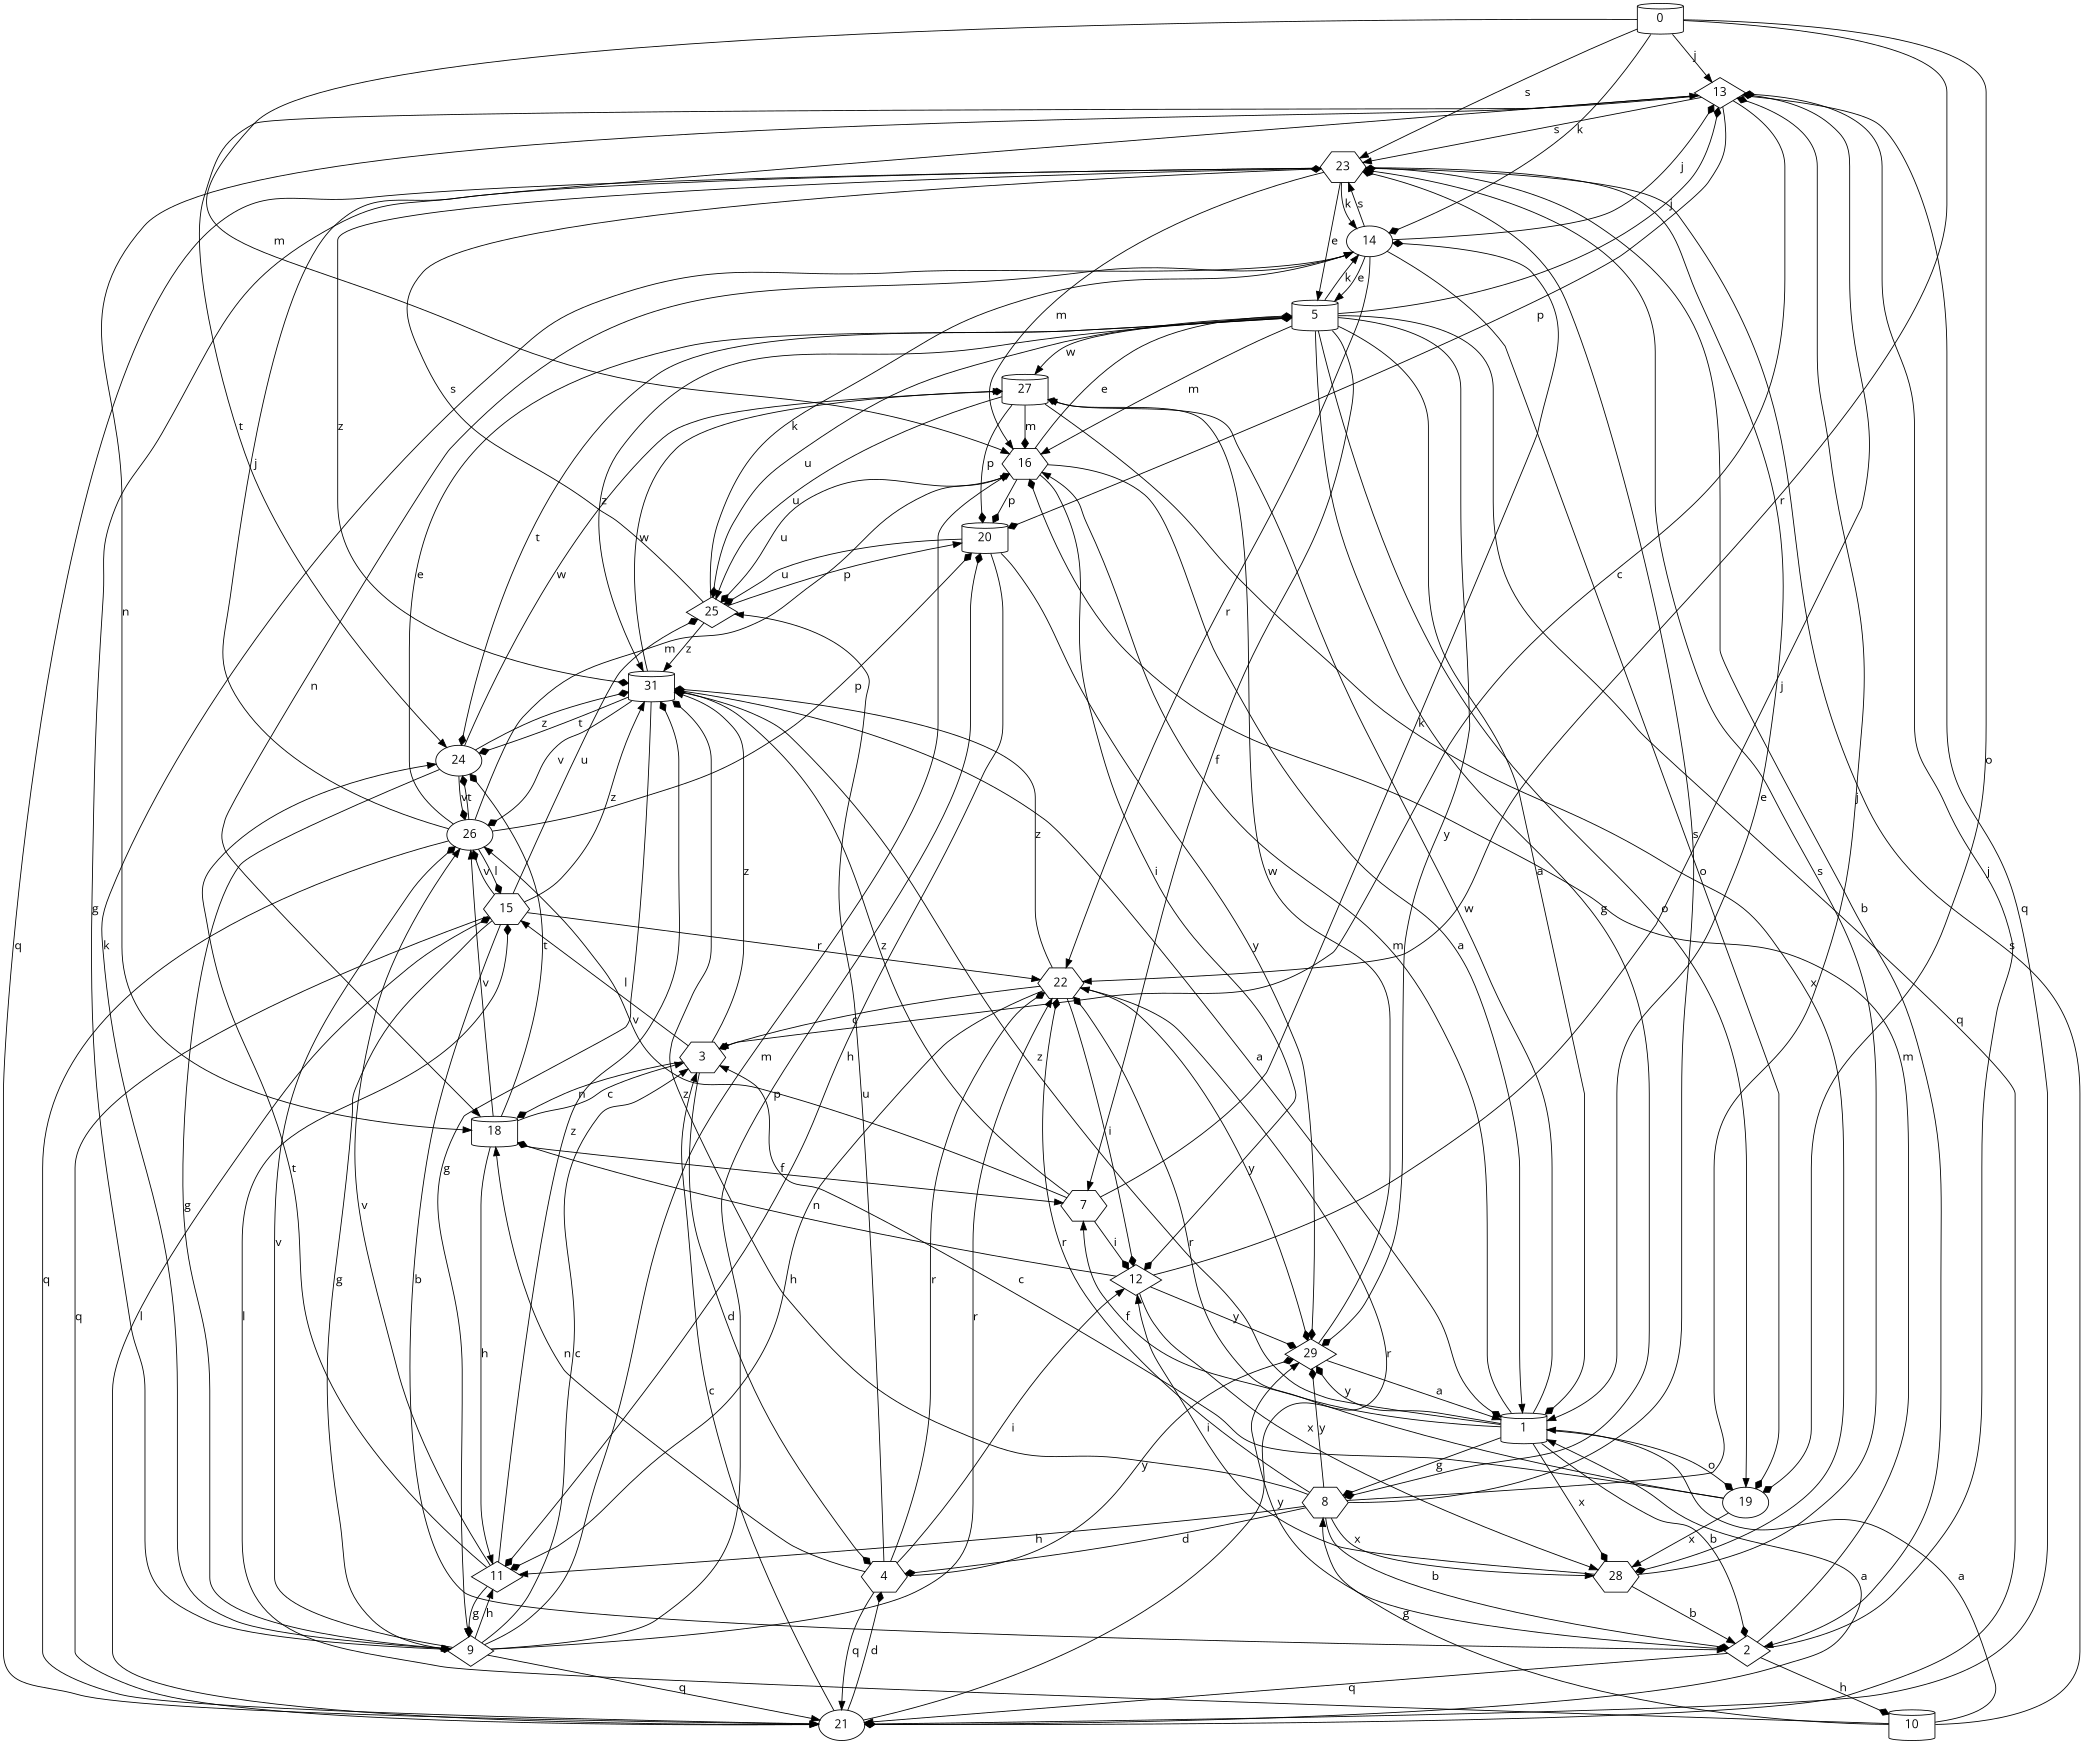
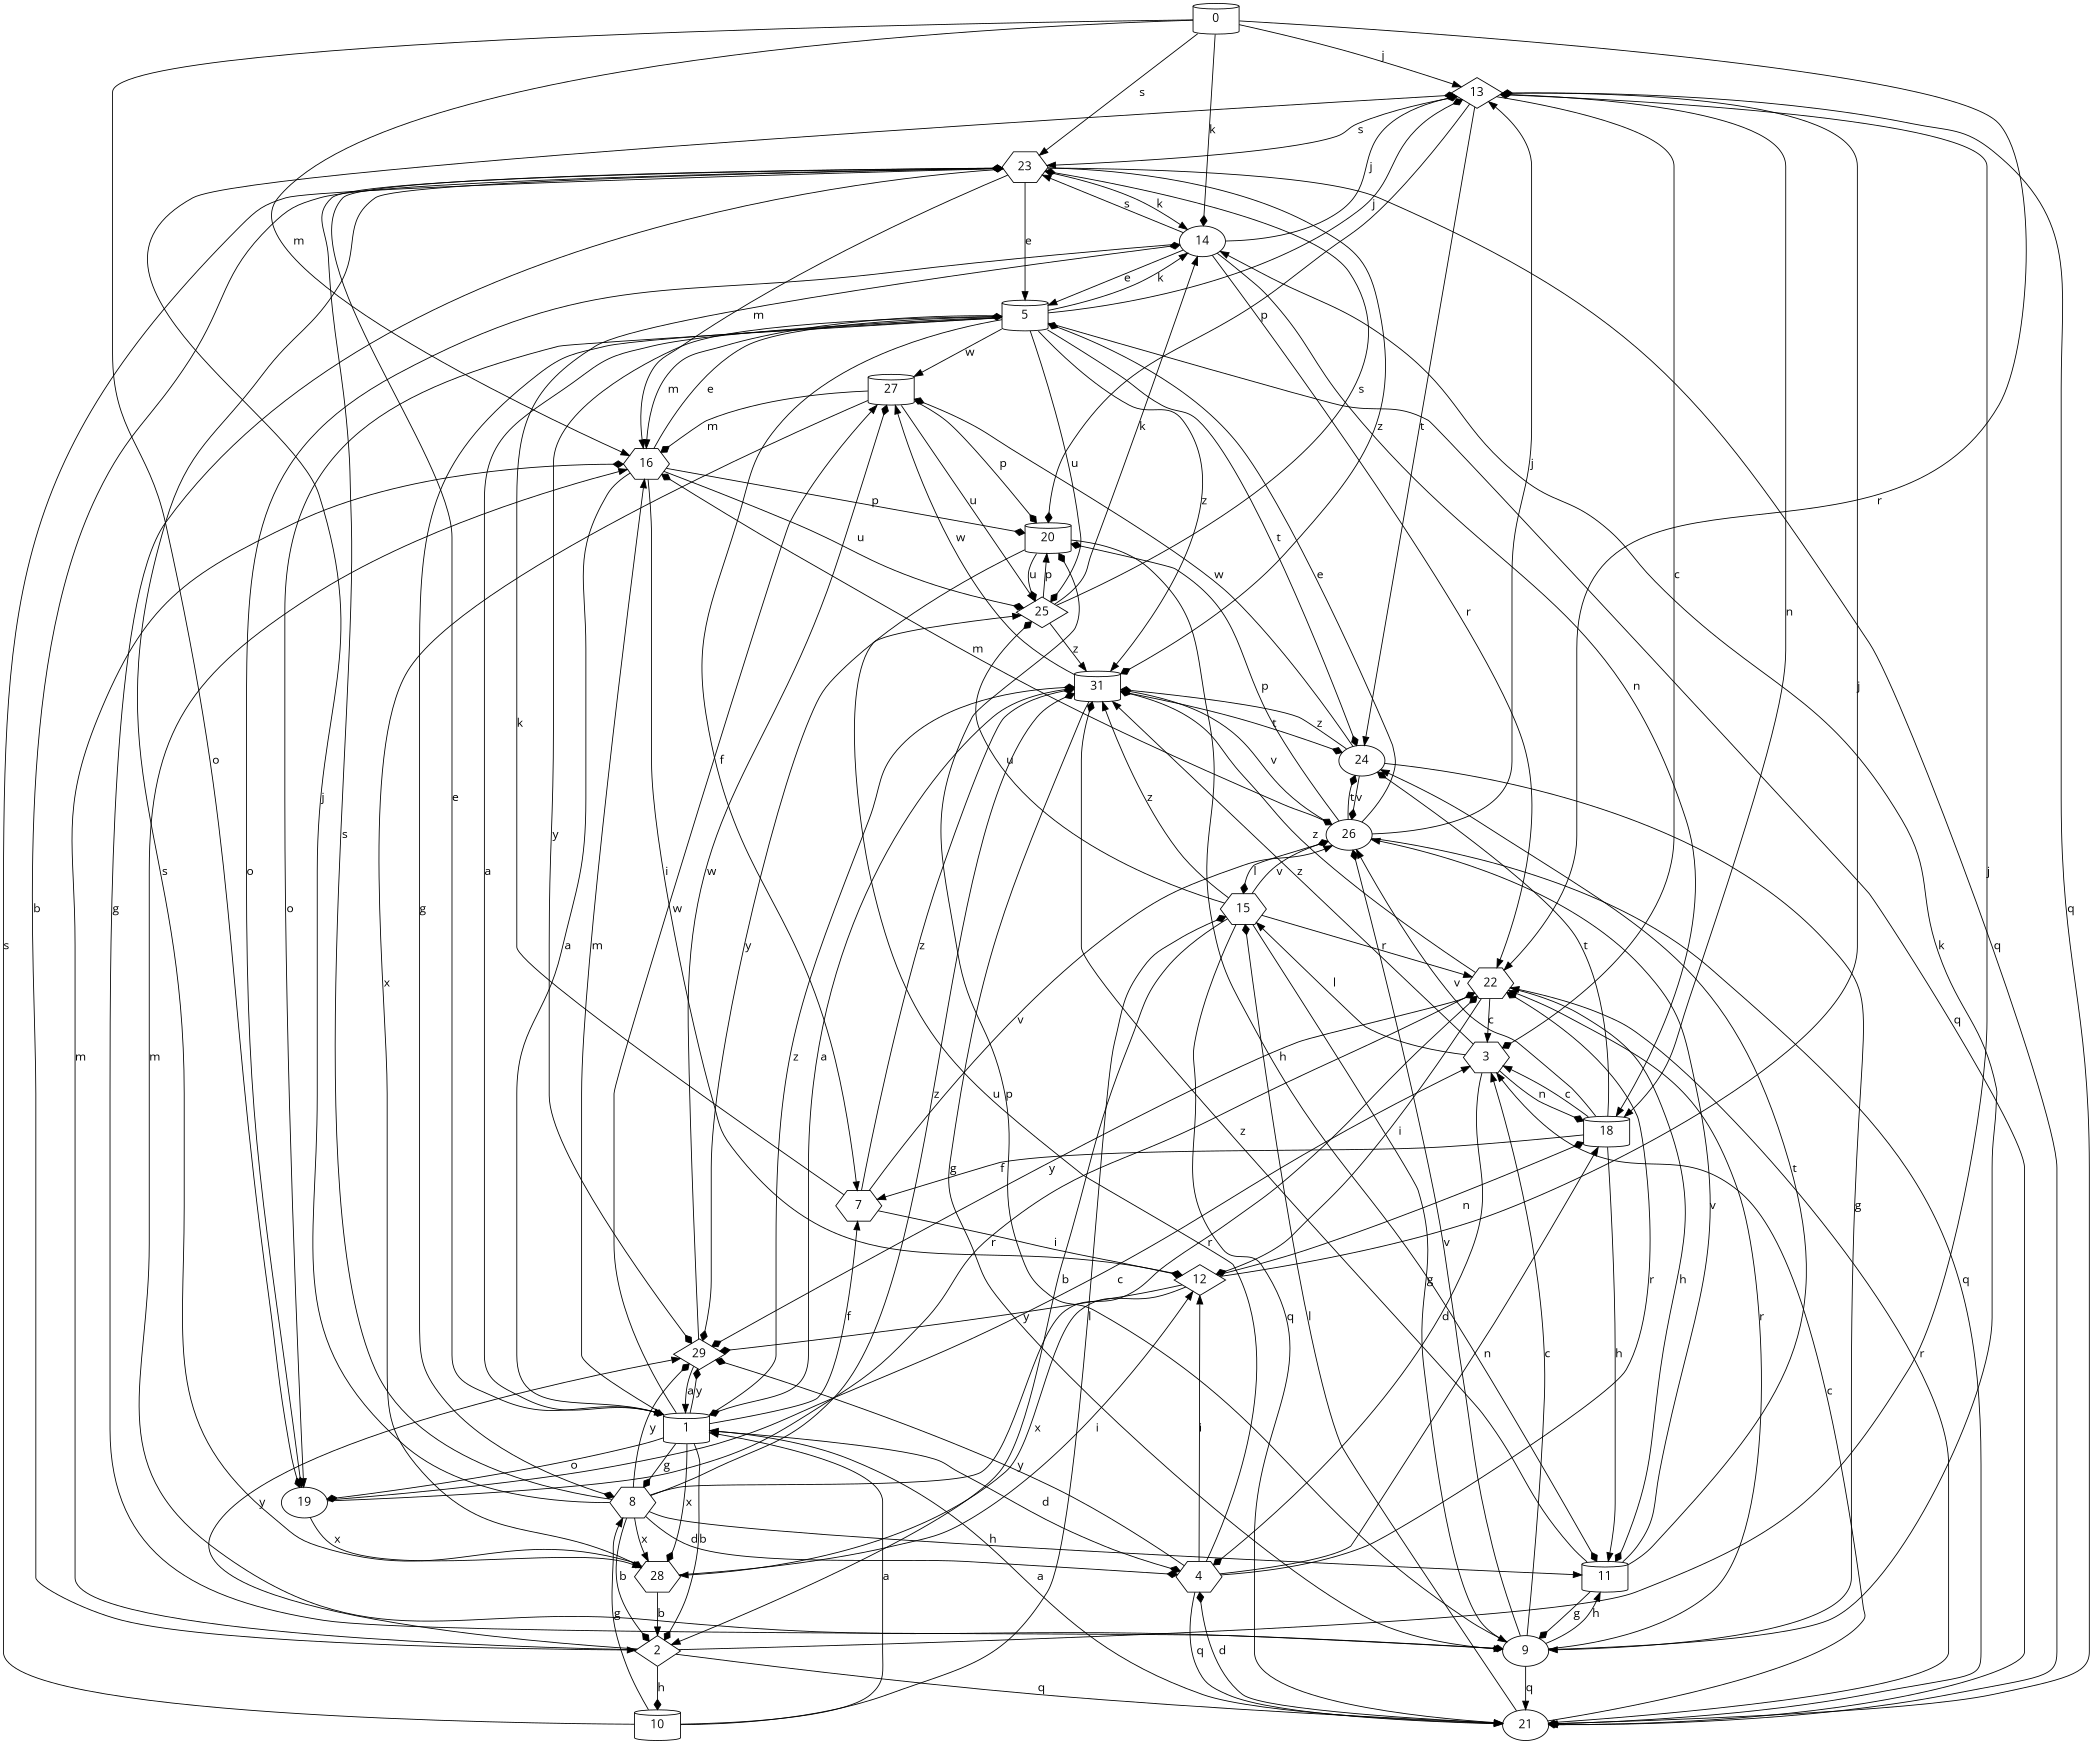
edge "1" -> "4": added, label "d"
node "11": shape diamond -> cylinder
node "9": shape diamond -> ellipse
